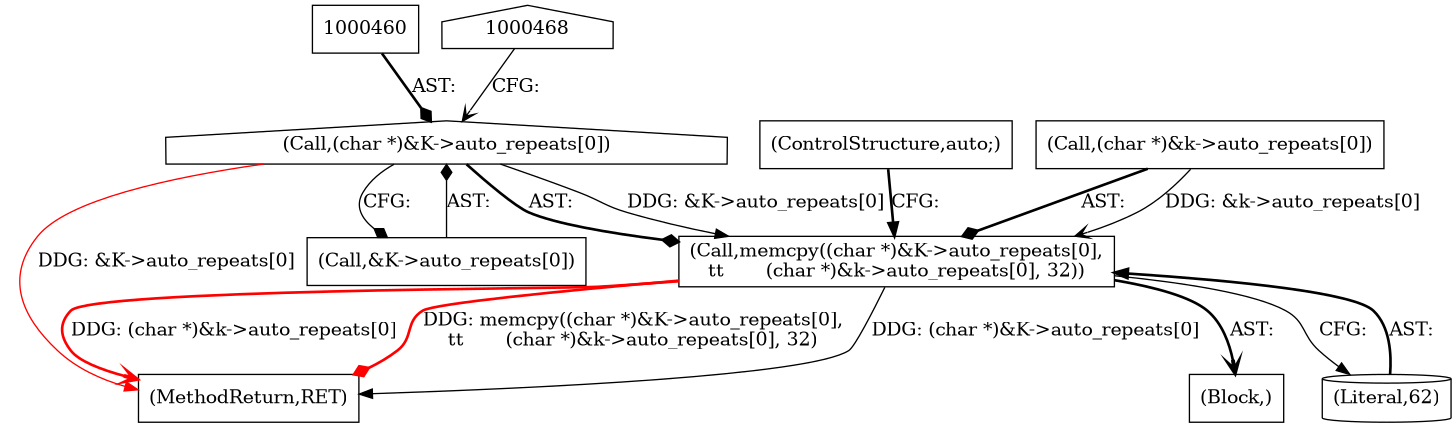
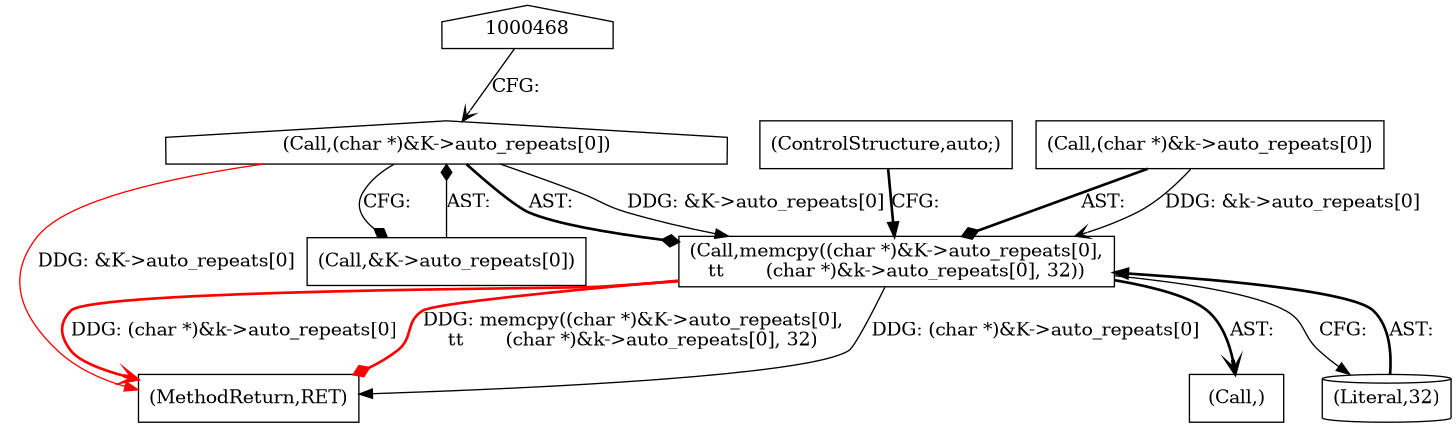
node "1000460": removed
node "(Block,)": label "(Block,)" -> "(Call,)"
node "(Literal,62)": label "(Literal,62)" -> "(Literal,32)"
